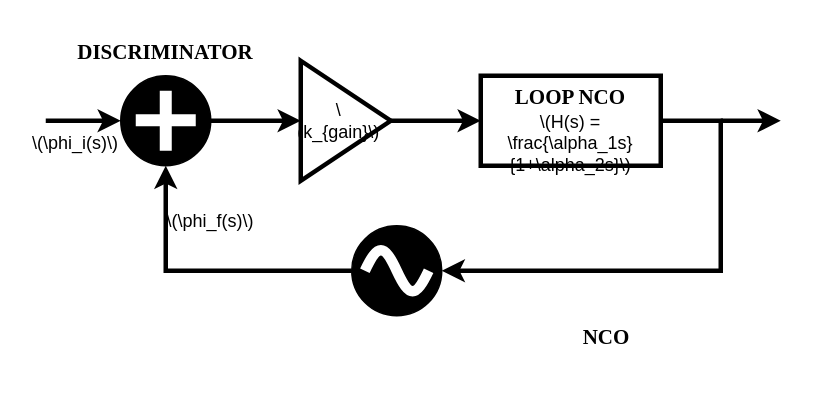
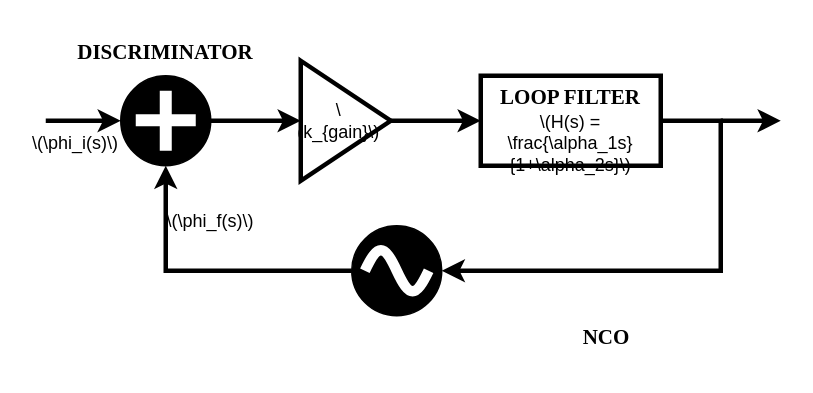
node "LOOP NCO": label "LOOP NCO" -> "LOOP FILTER"
